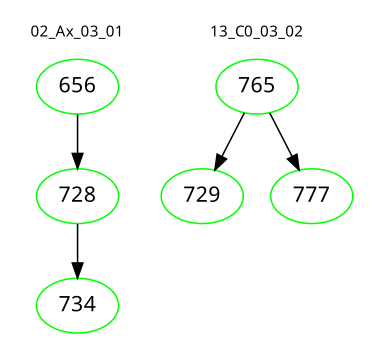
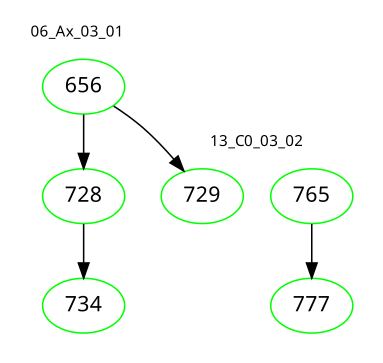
cluster "02_Ax_03_01": label "02_Ax_03_01" -> "06_Ax_03_01"
edge "765" -> "729": now "656" -> "729"
